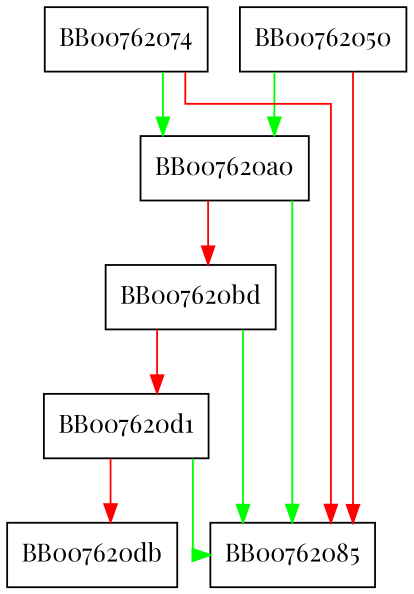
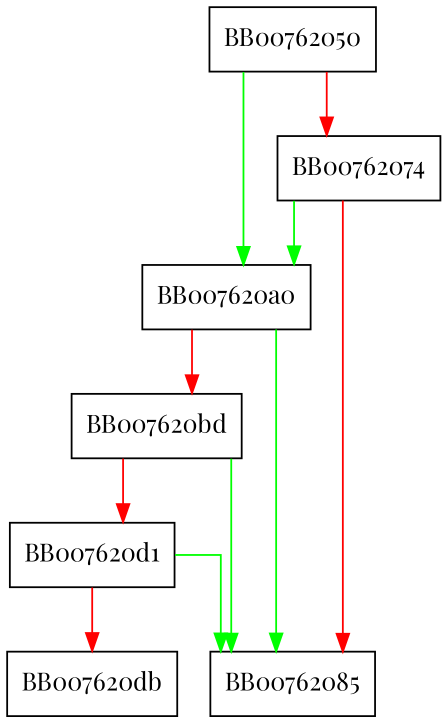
edge "BB00762050" -> "BB00762085": now "BB00762050" -> "BB00762074"
